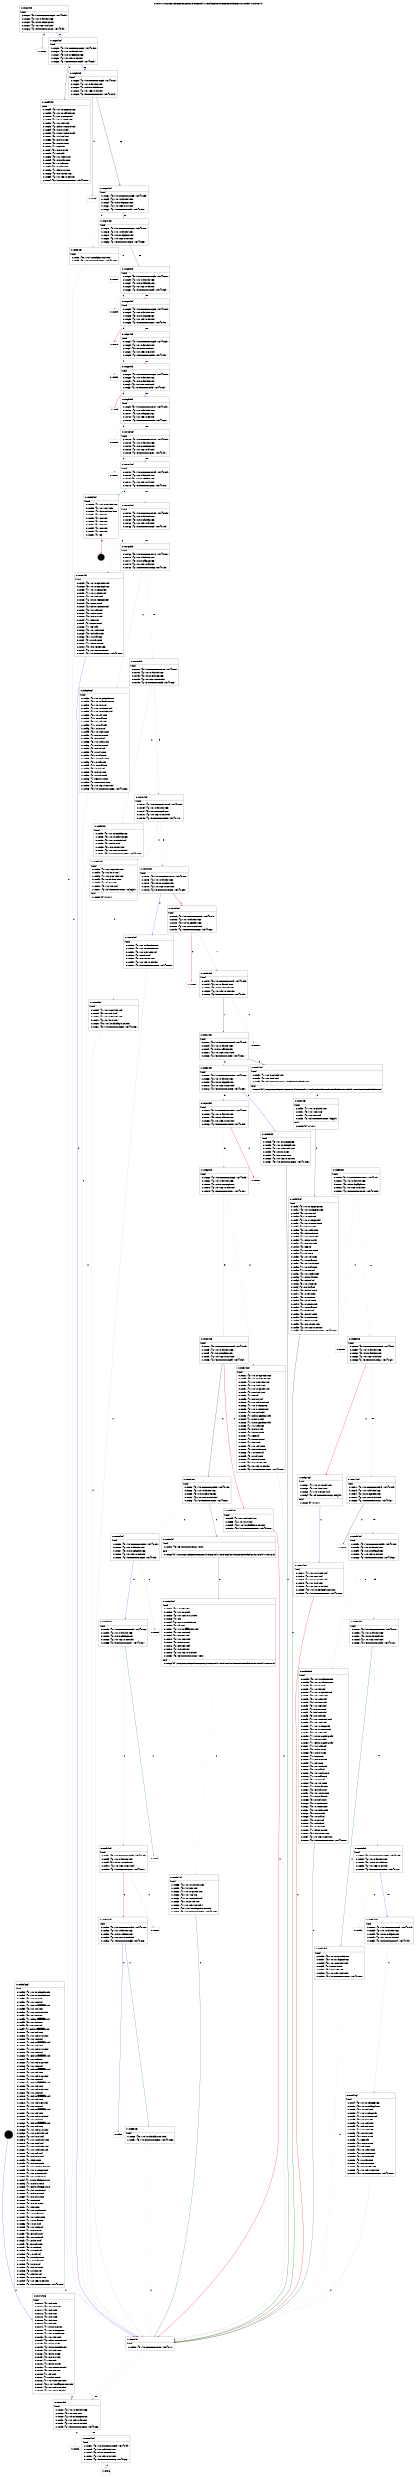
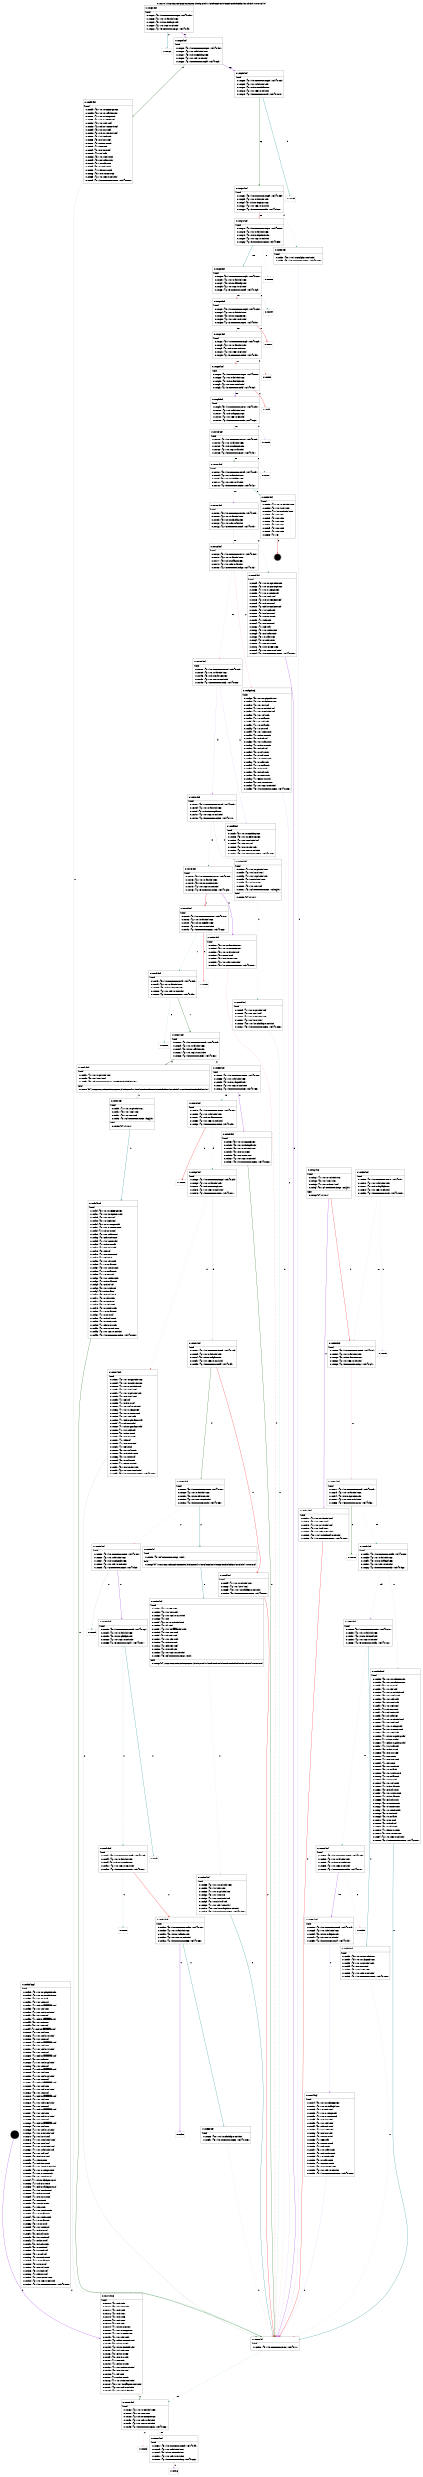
edge "0x401558 [28]" -> "0x401b64 [16]": reversed
